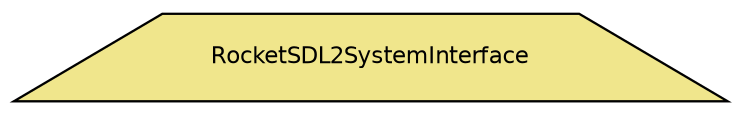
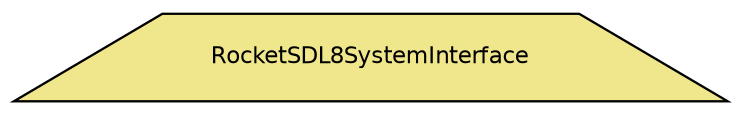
node "RocketSDL2SystemInterface": label "RocketSDL2SystemInterface" -> "RocketSDL8SystemInterface"
